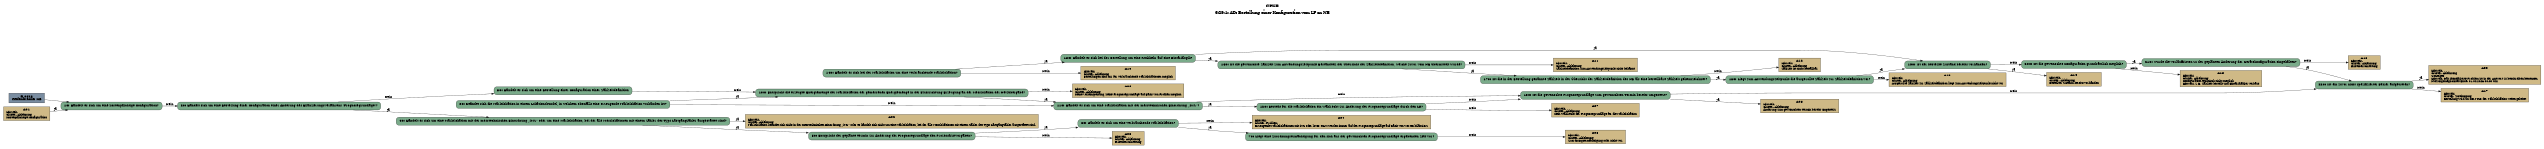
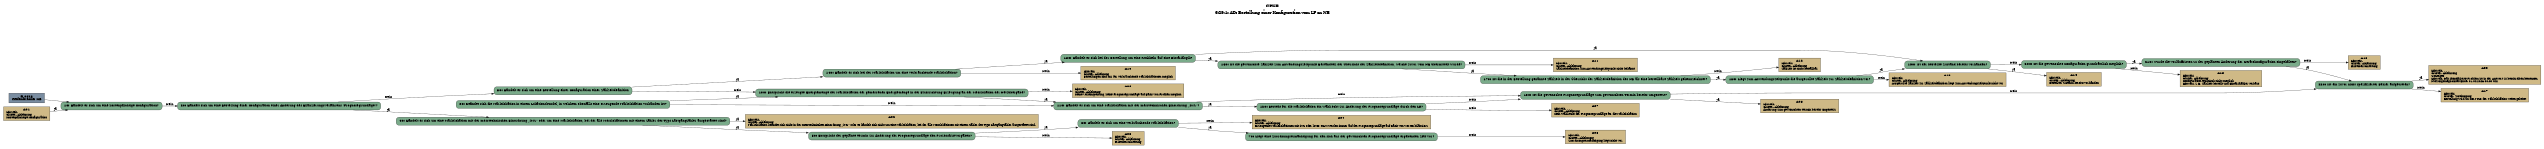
edge "30:" -> "140:": added, label "Ja"
node "A04": text "Cluster: Problem" -> "Cluster: Ablehnung"
node "A05": text "Zuordnungsermächtigung oder nicht vor." -> "Zuordnungsermächtigung liegt nicht vor."
